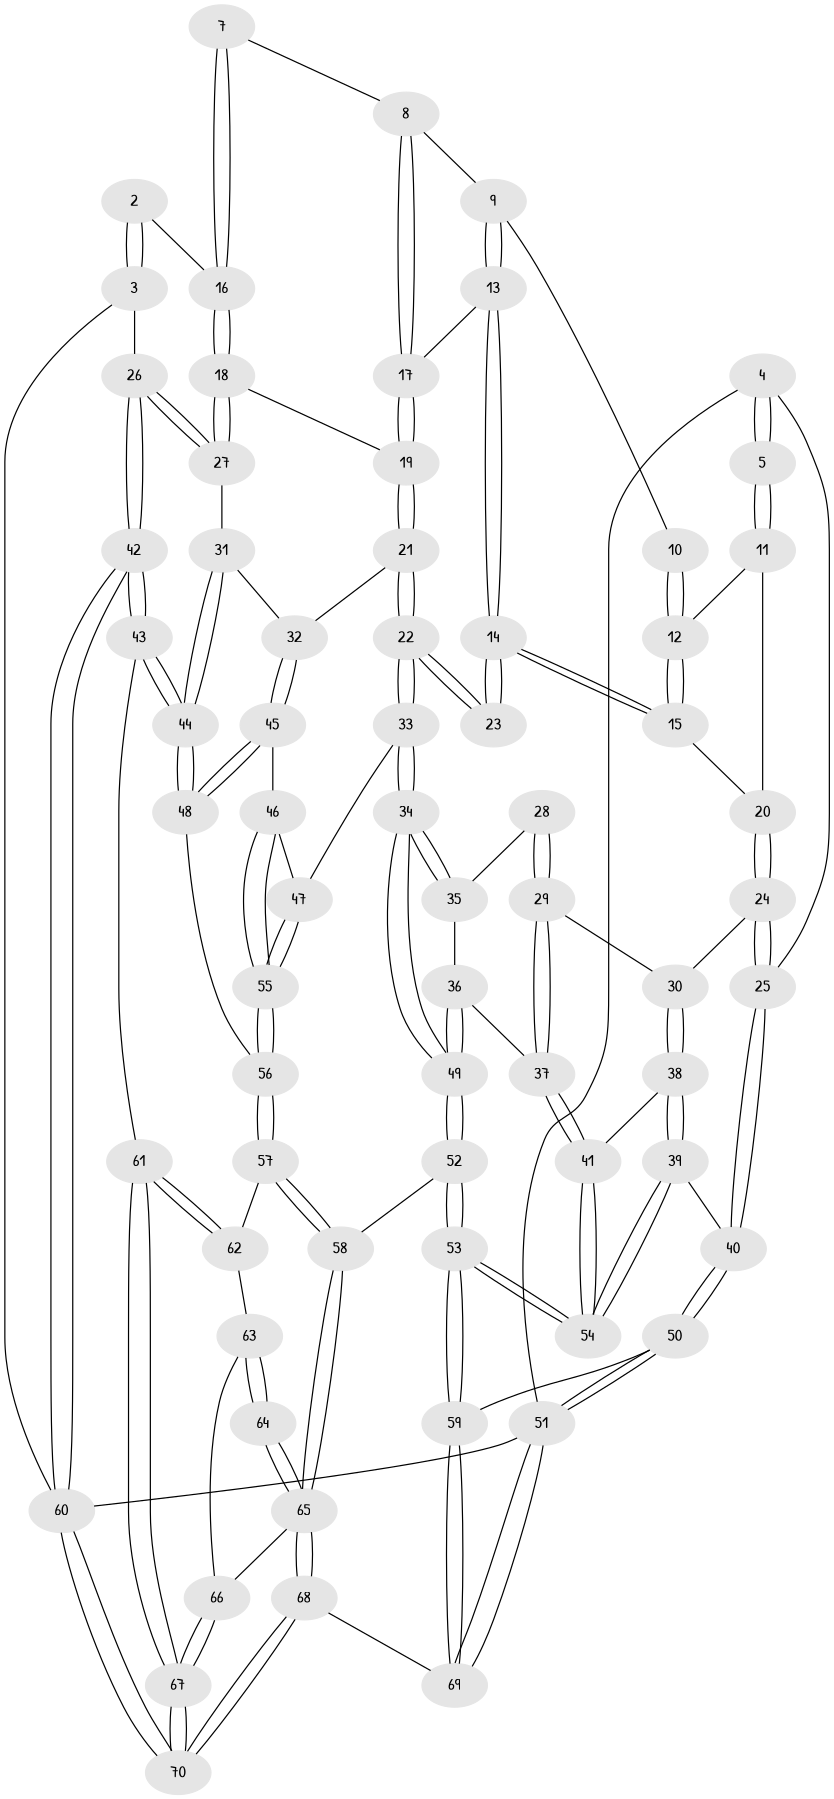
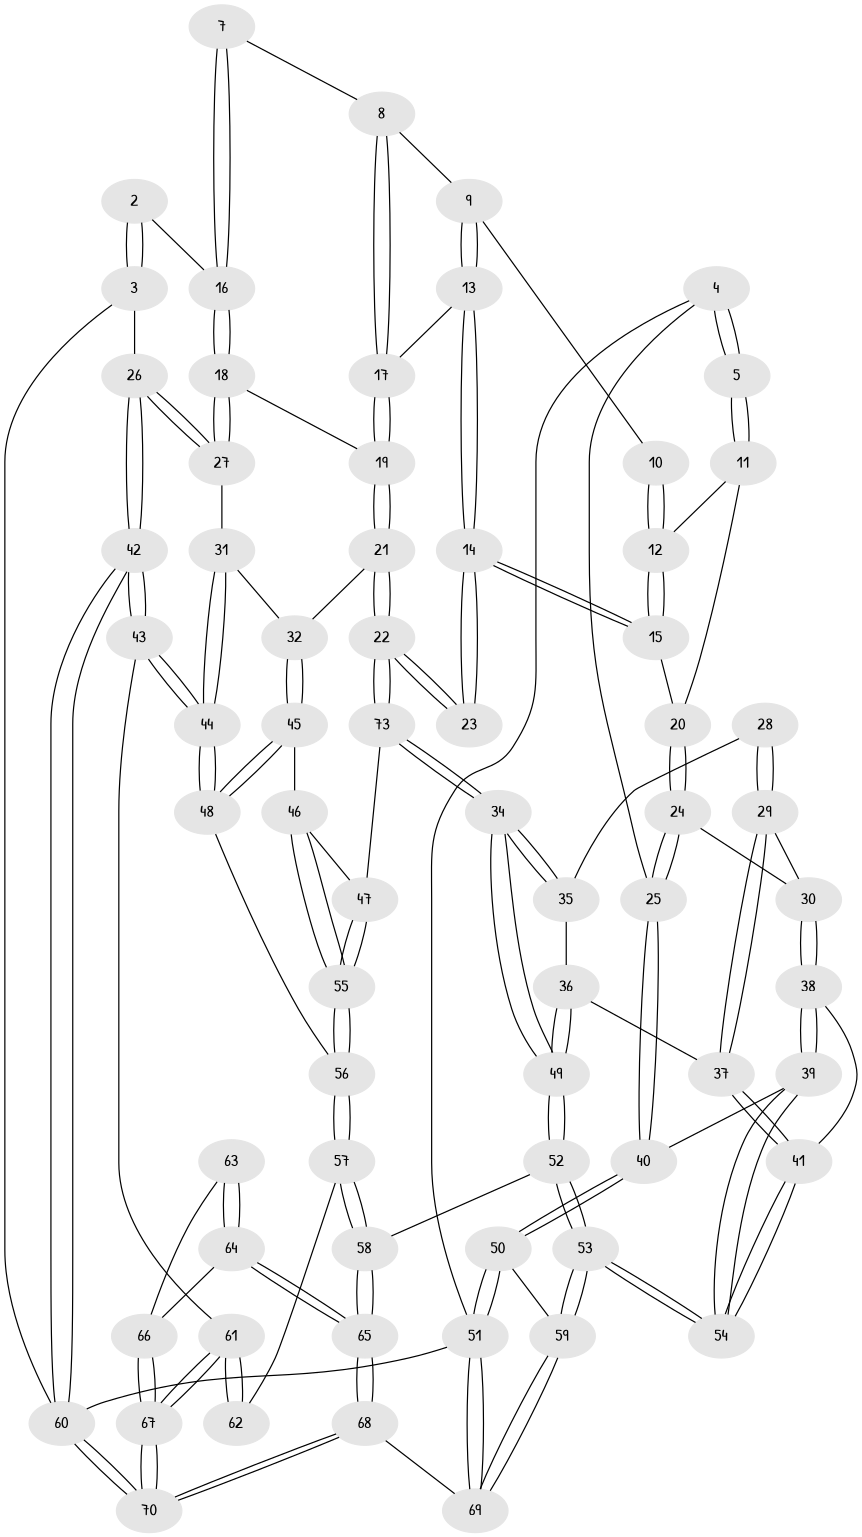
node "33": label "33" -> "73"
edge "62" -- "63": removed
edge "65" -- "66": now "64" -- "66"
